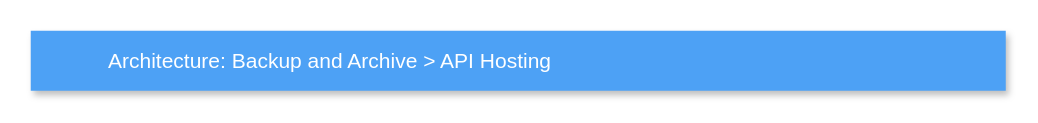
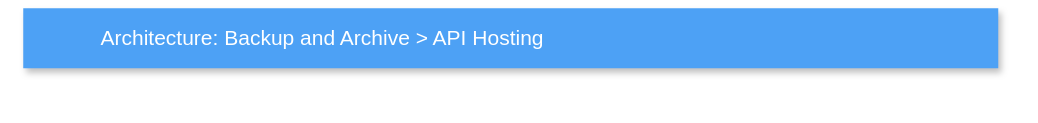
node "Architecture: Backup and Archive > API Hosting": moved (518, 61) -> (511, 38)
